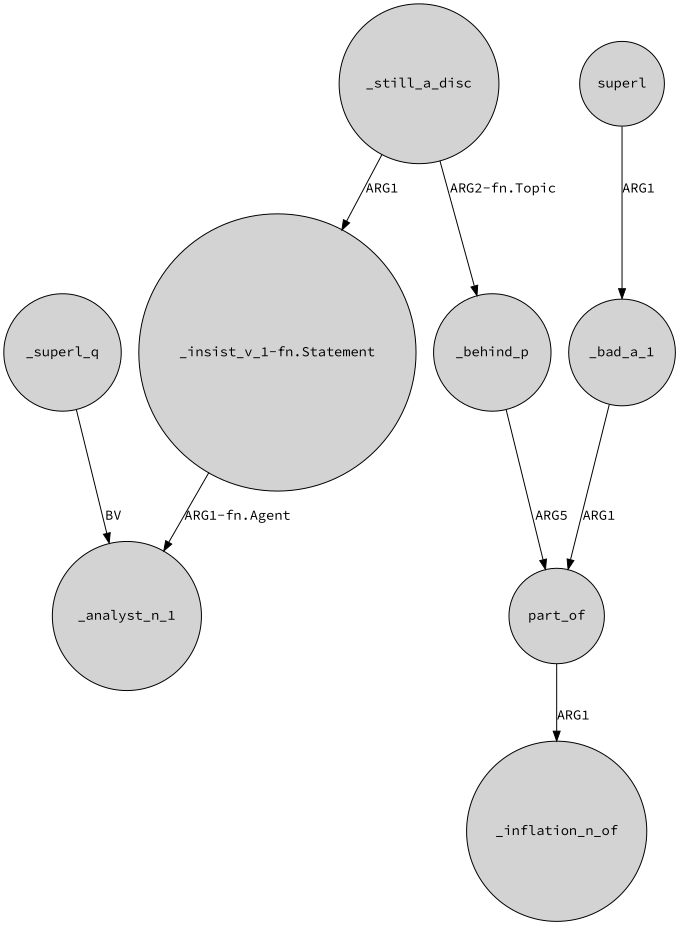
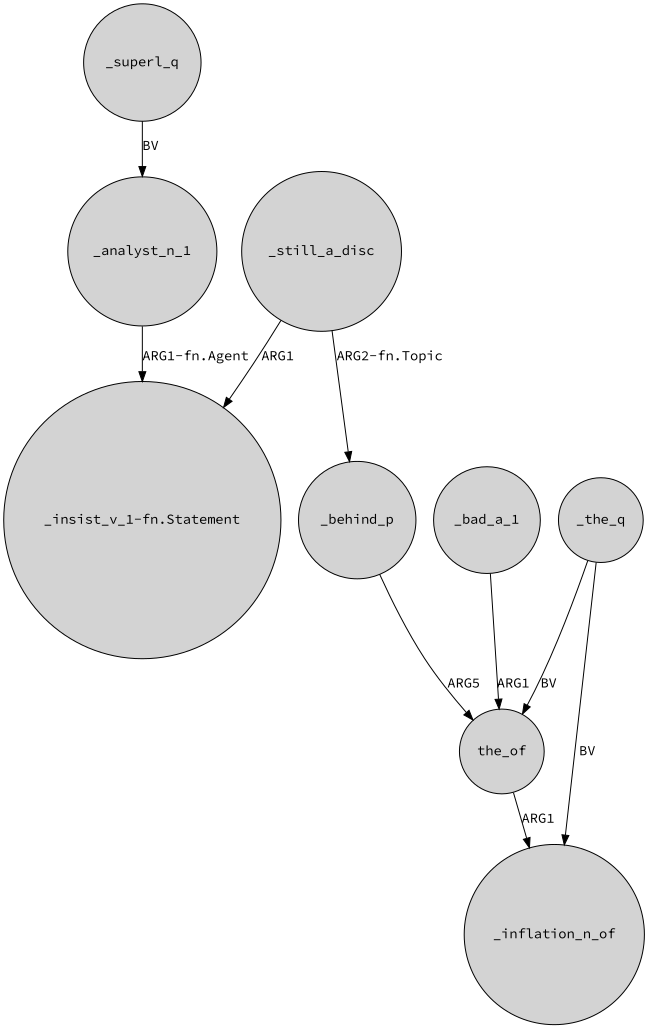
node "superl": removed
edge "_insist_v_1-fn.Statement" -> "_analyst_n_1": reversed
node "_the_q": added
node "part_of": label "part_of" -> "the_of"
